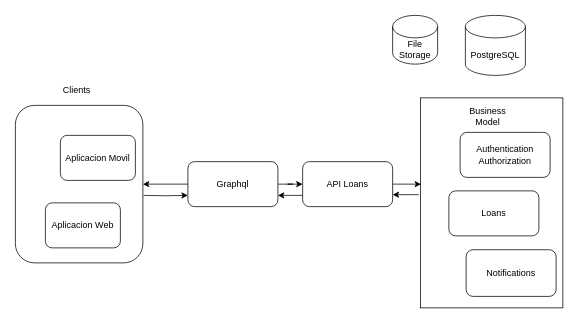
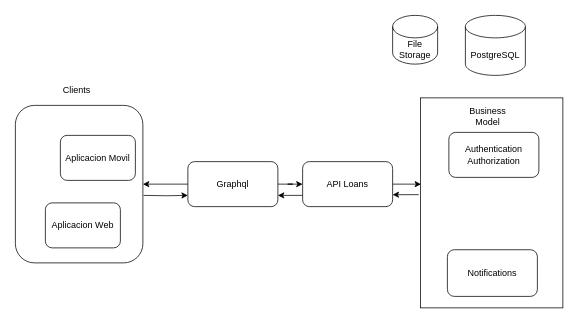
node "Authentication Authorization": moved (505, 155) -> (494, 155)
node "Loans": removed
node "Notifications": moved (511, 273) -> (492, 273)
